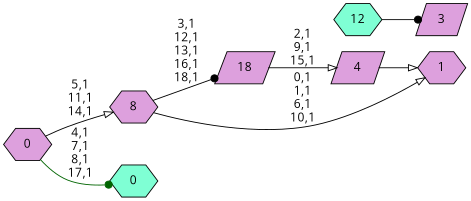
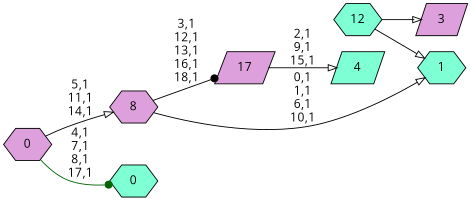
edge "12" -> "3": arrowhead dot -> onormal
node "18": label "18" -> "17"
node "4": fillcolor plum -> aquamarine
edge "4" -> "1": now "12" -> "1"
node "1": fillcolor plum -> aquamarine
